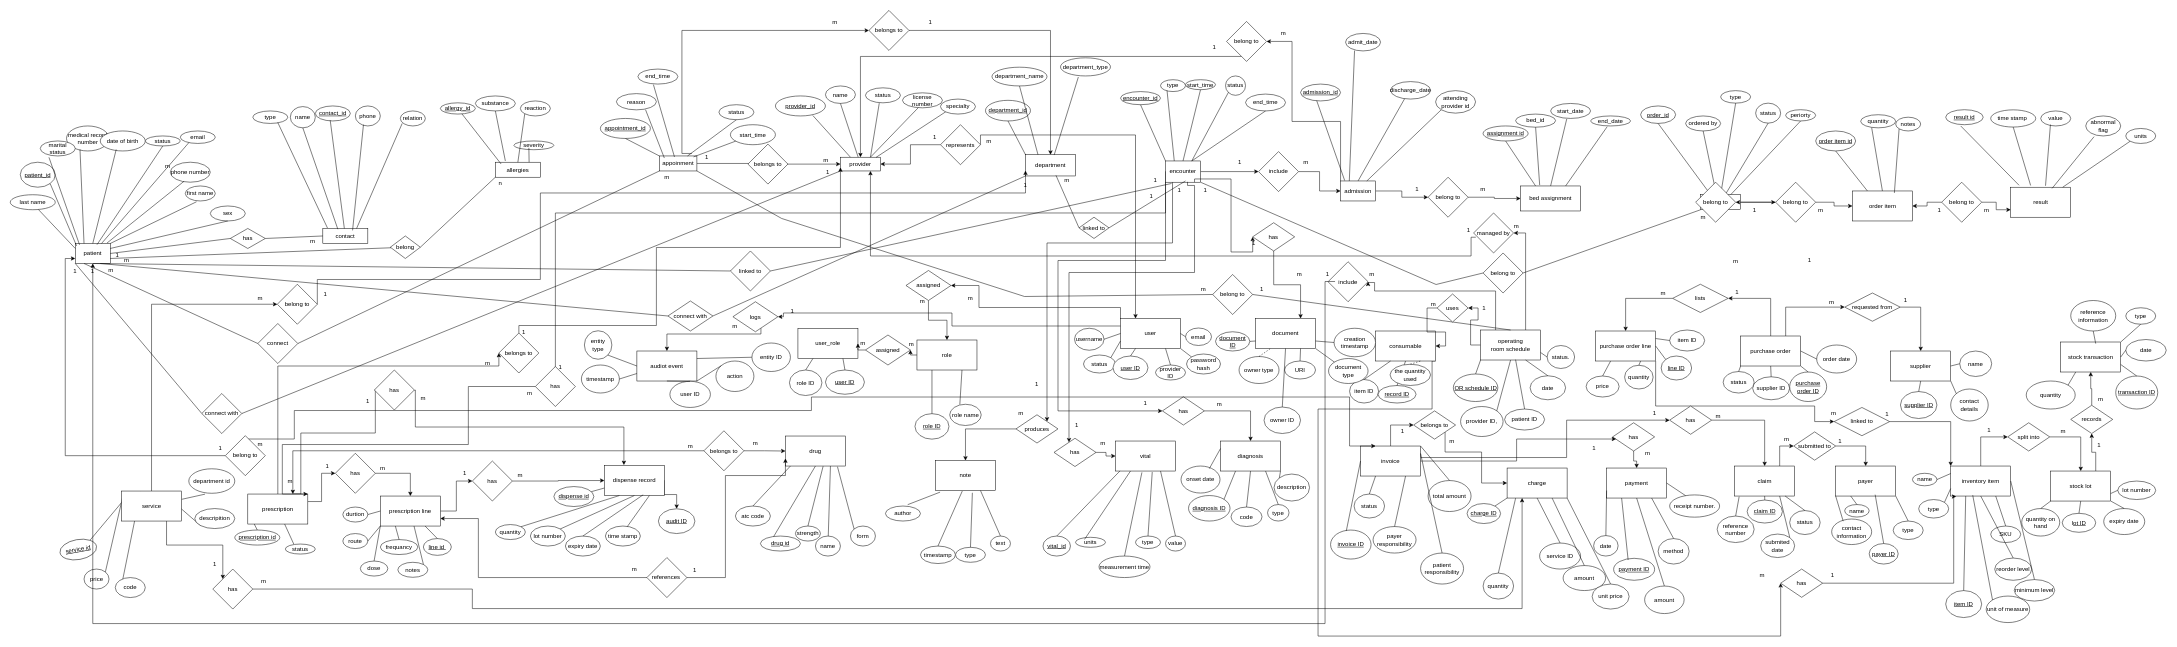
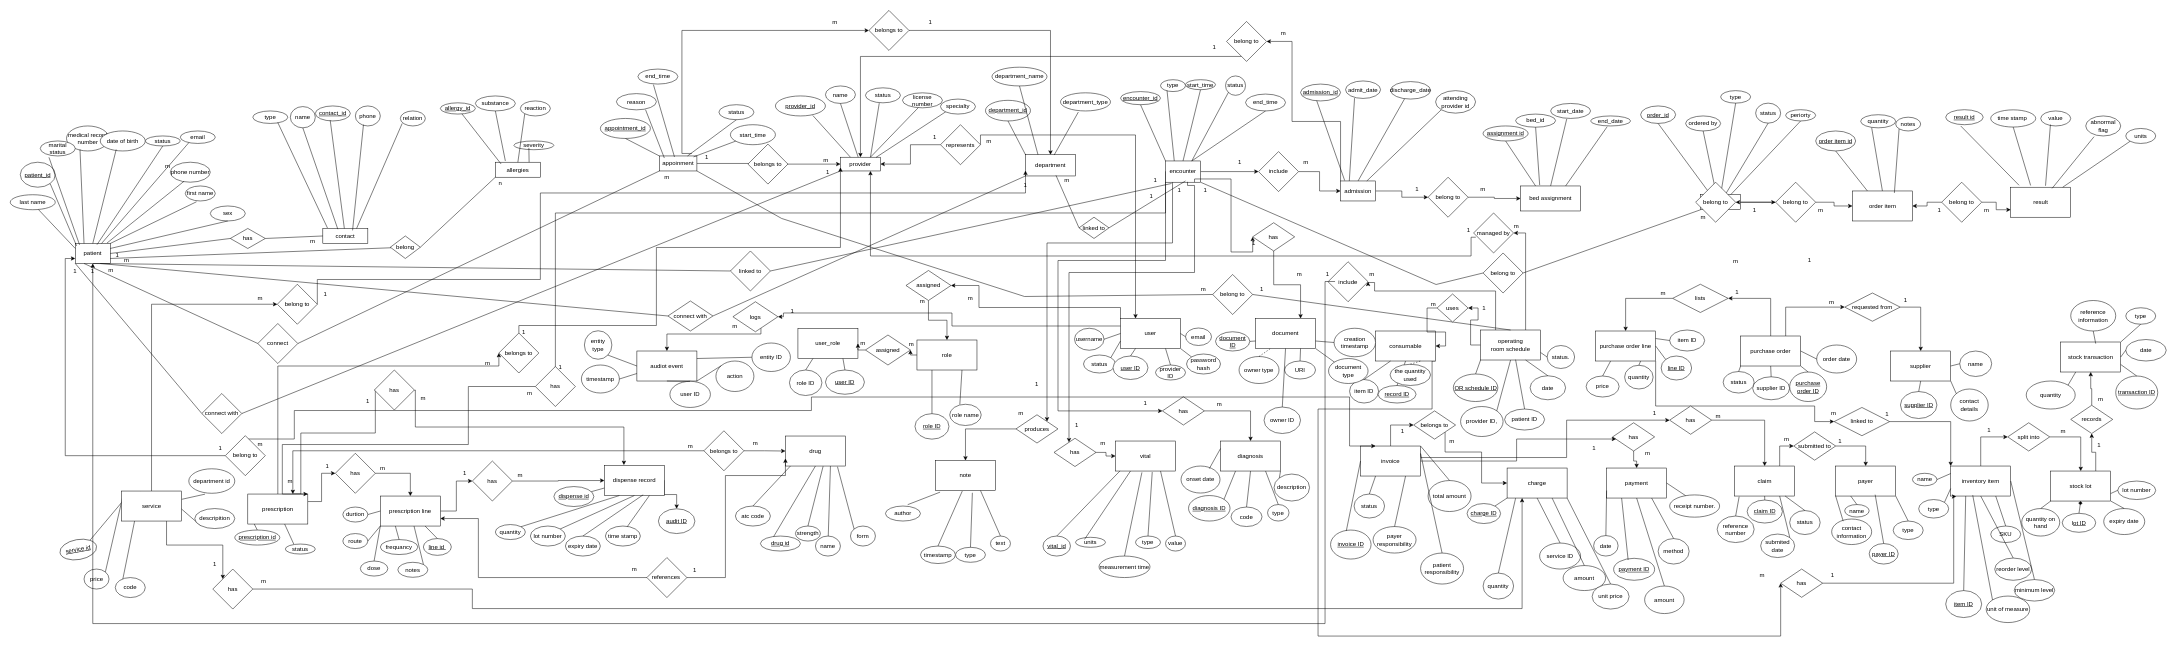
node "admit_date": moved (1363, 42) -> (1363, 90)
node "department_type": moved (1085, 67) -> (1085, 102)
edge "stock lot" -- "lot ID": arrowhead none -> diamond
